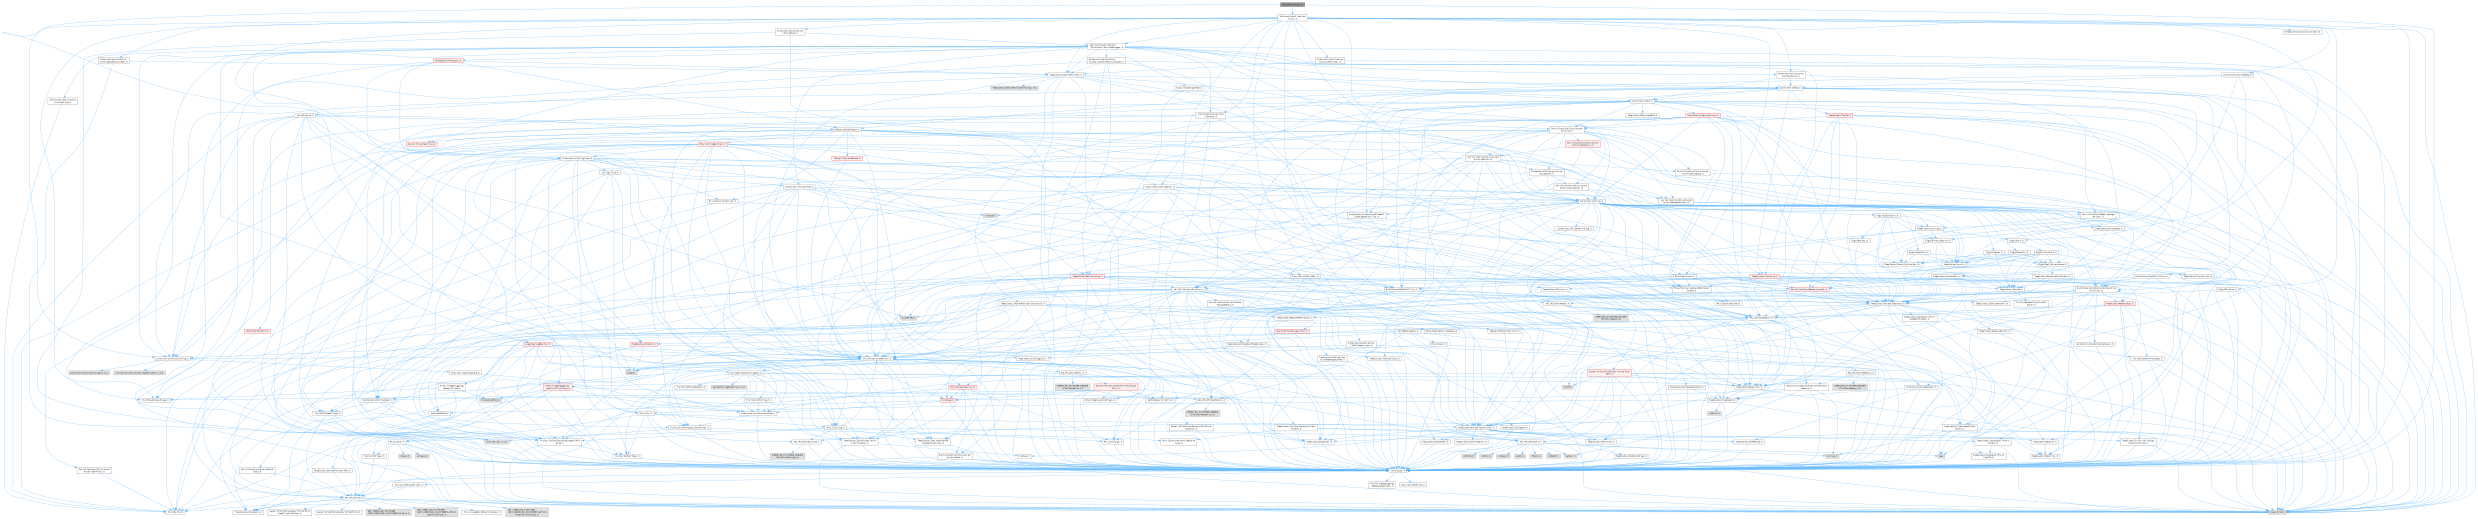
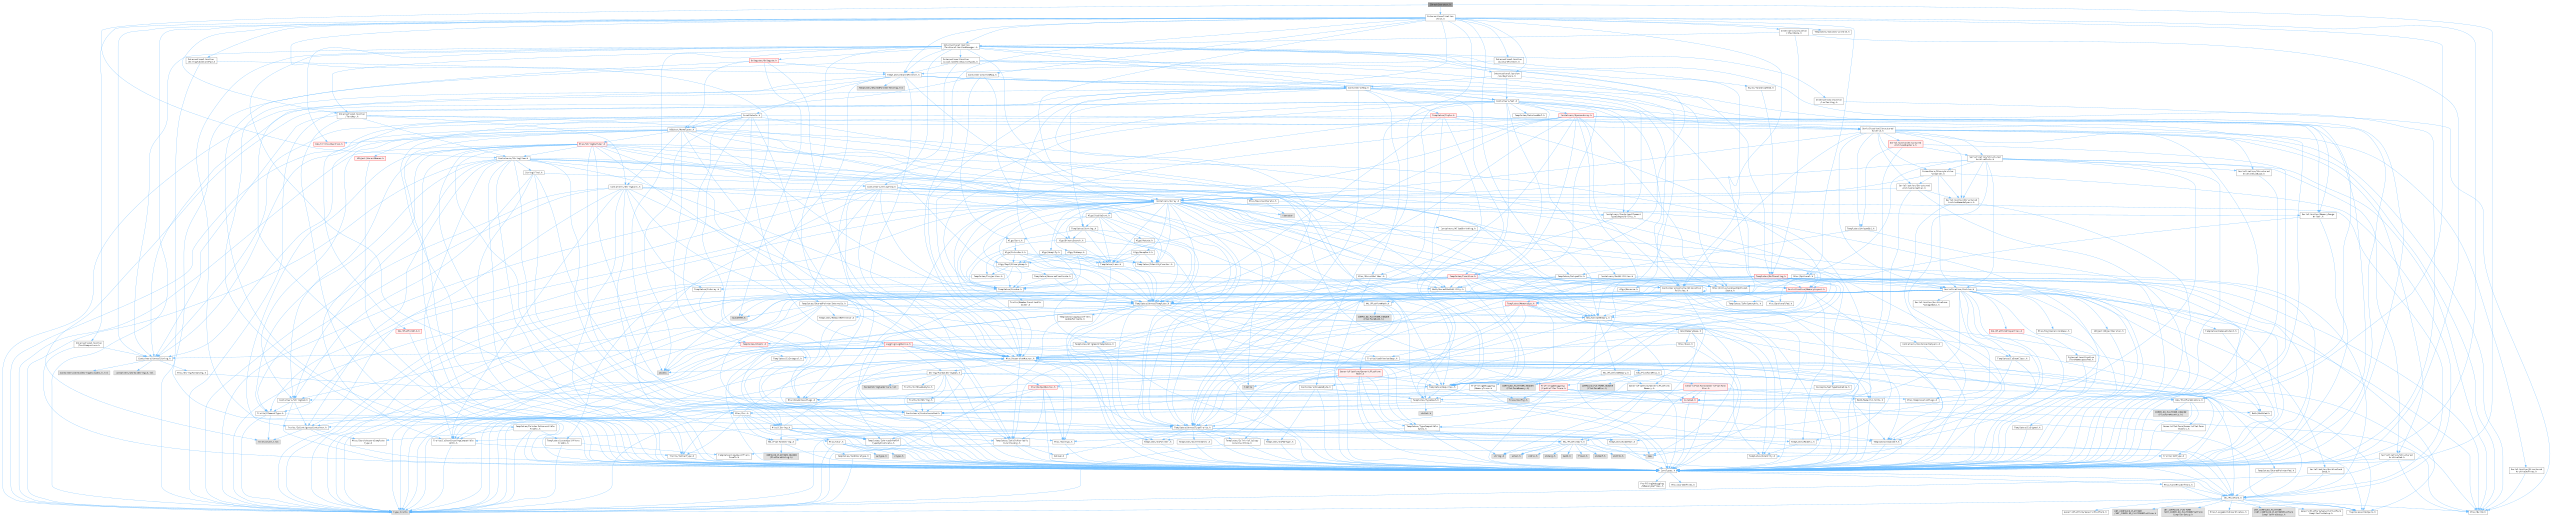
edge "Misc/StringBuilder.h" -> "HAL/PlatformString.h": added
edge "Containers/ContainersFwd.h" -> "HAL/Platform.h": added
